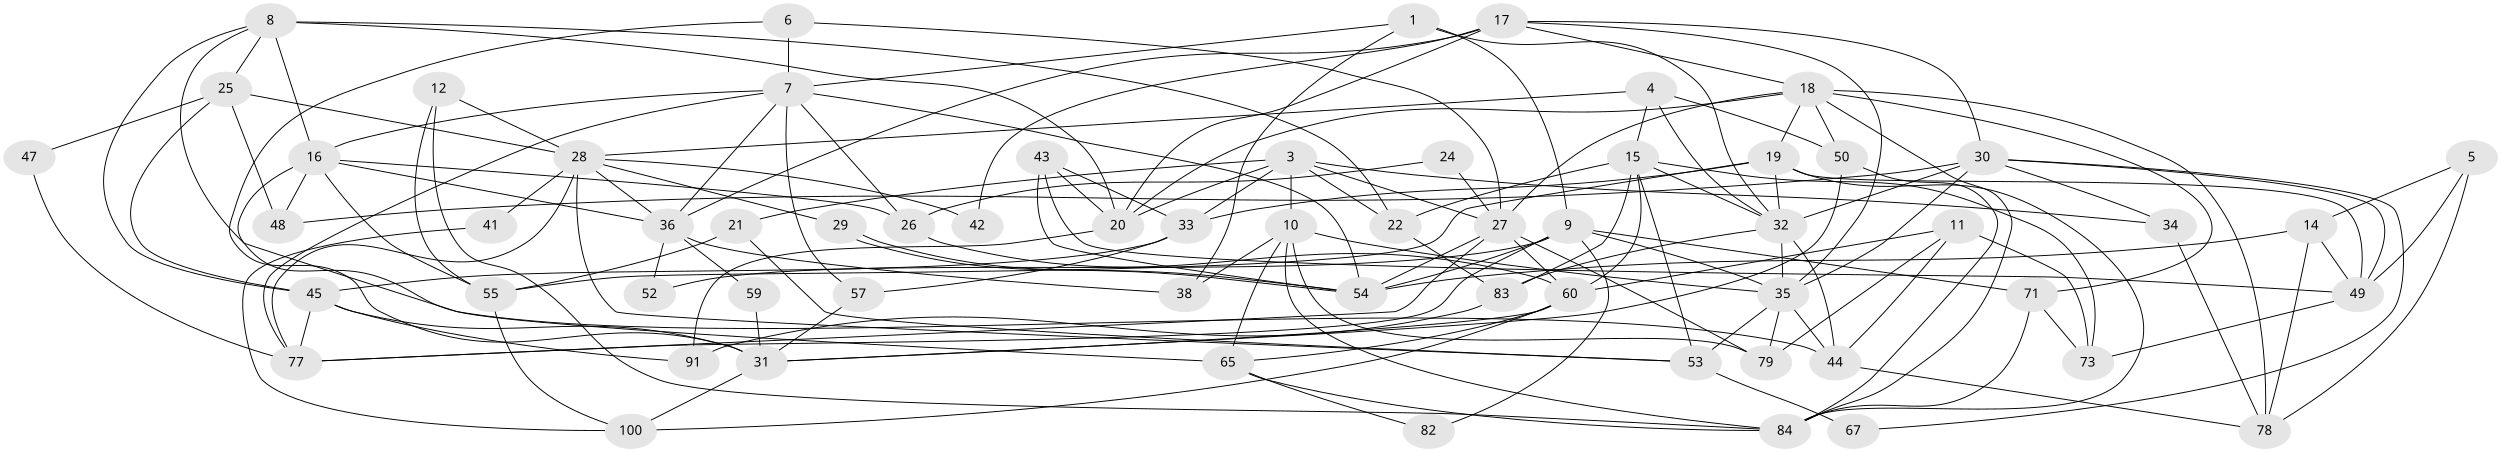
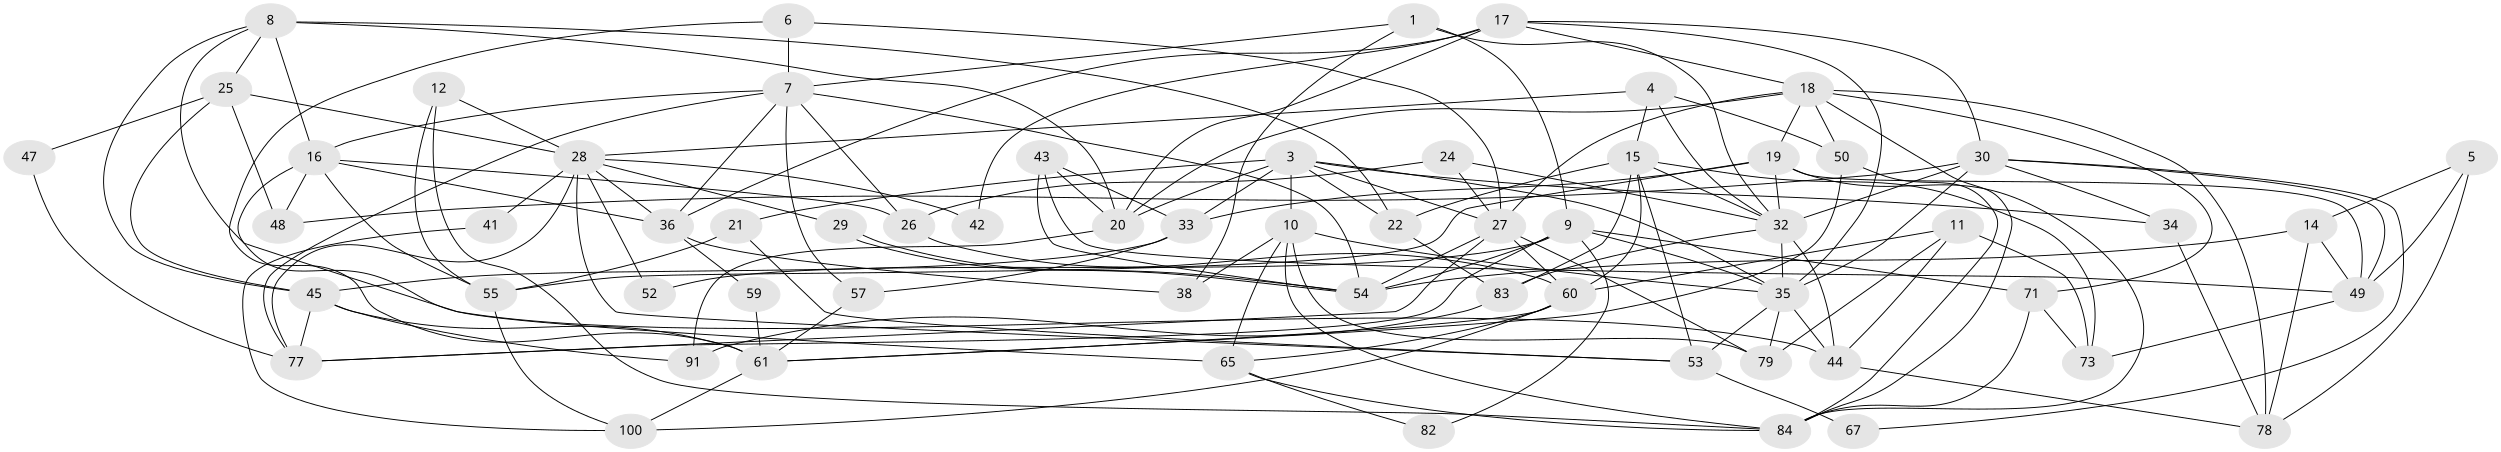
edge "24" -- "32": added
edge "3" -- "35": added
edge "36" -- "52": now "28" -- "52"
node "31": label "31" -> "61"
